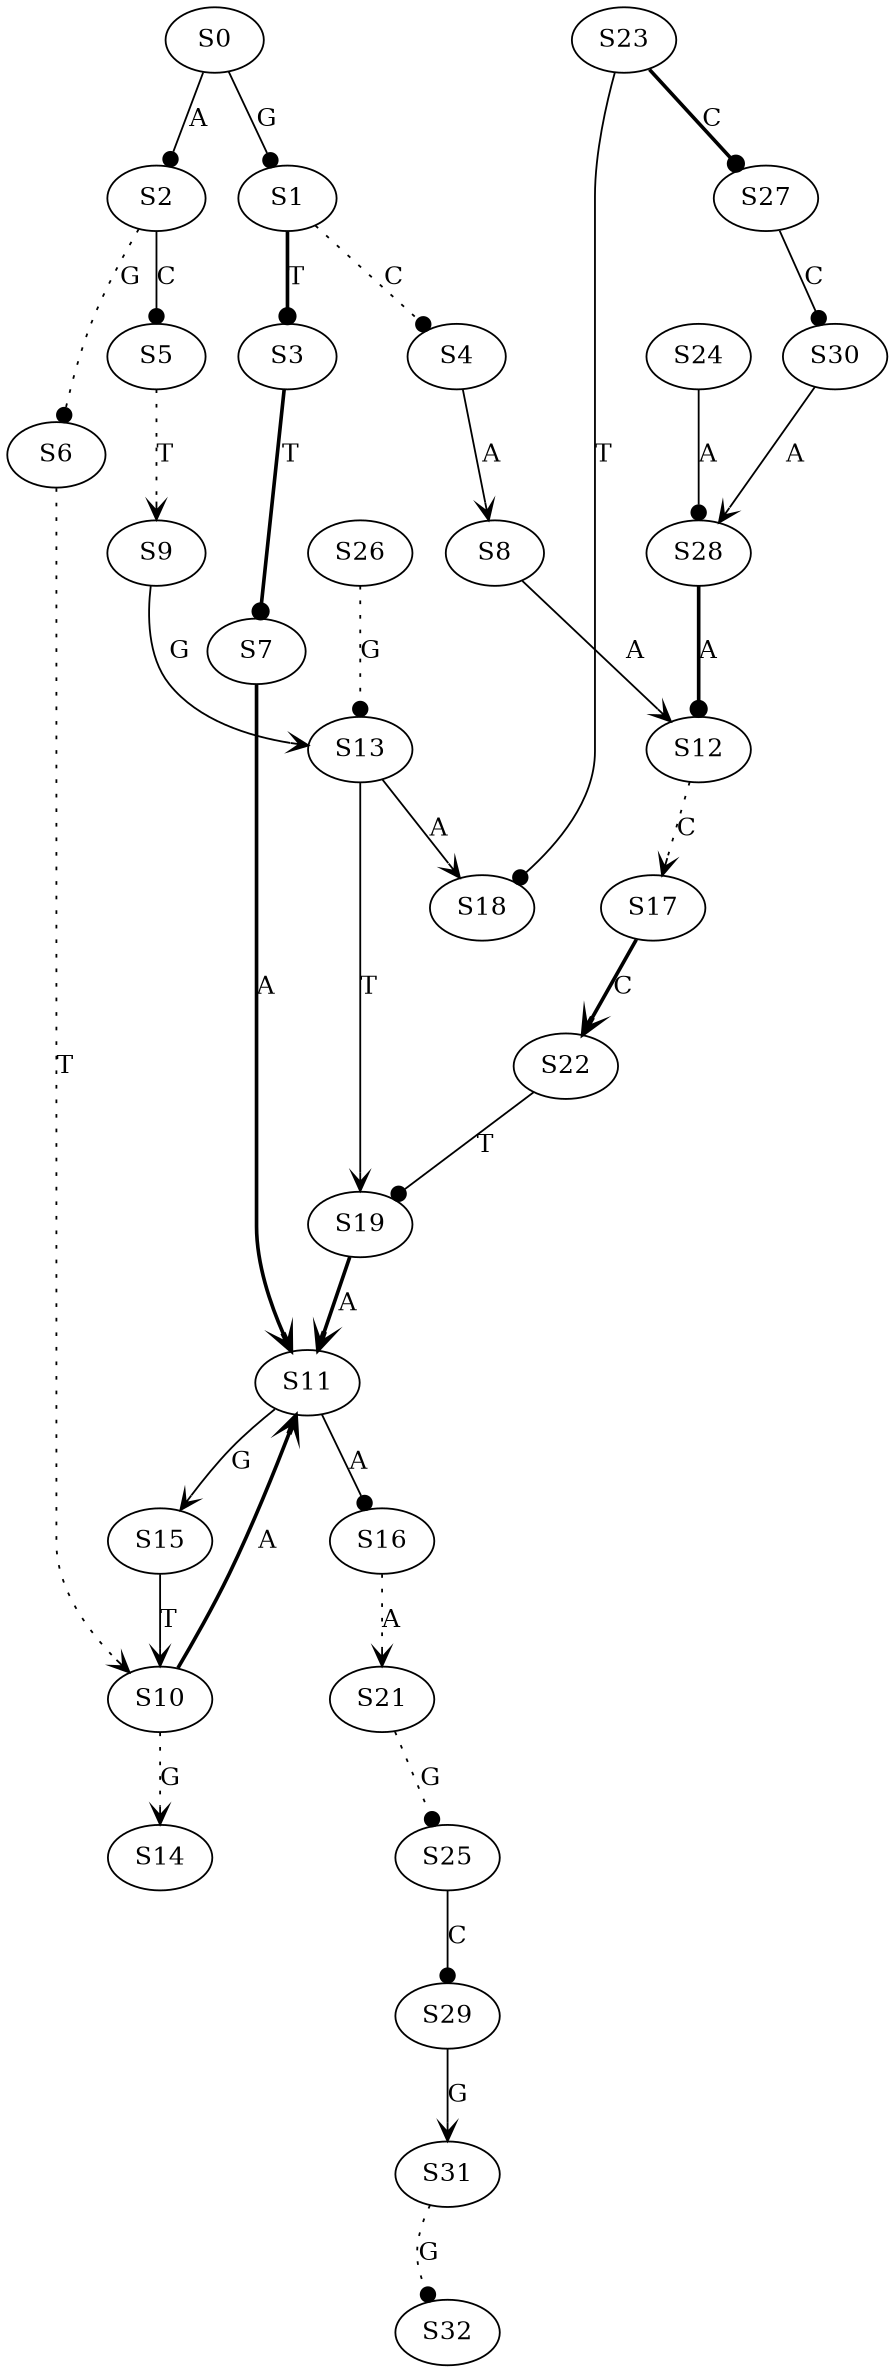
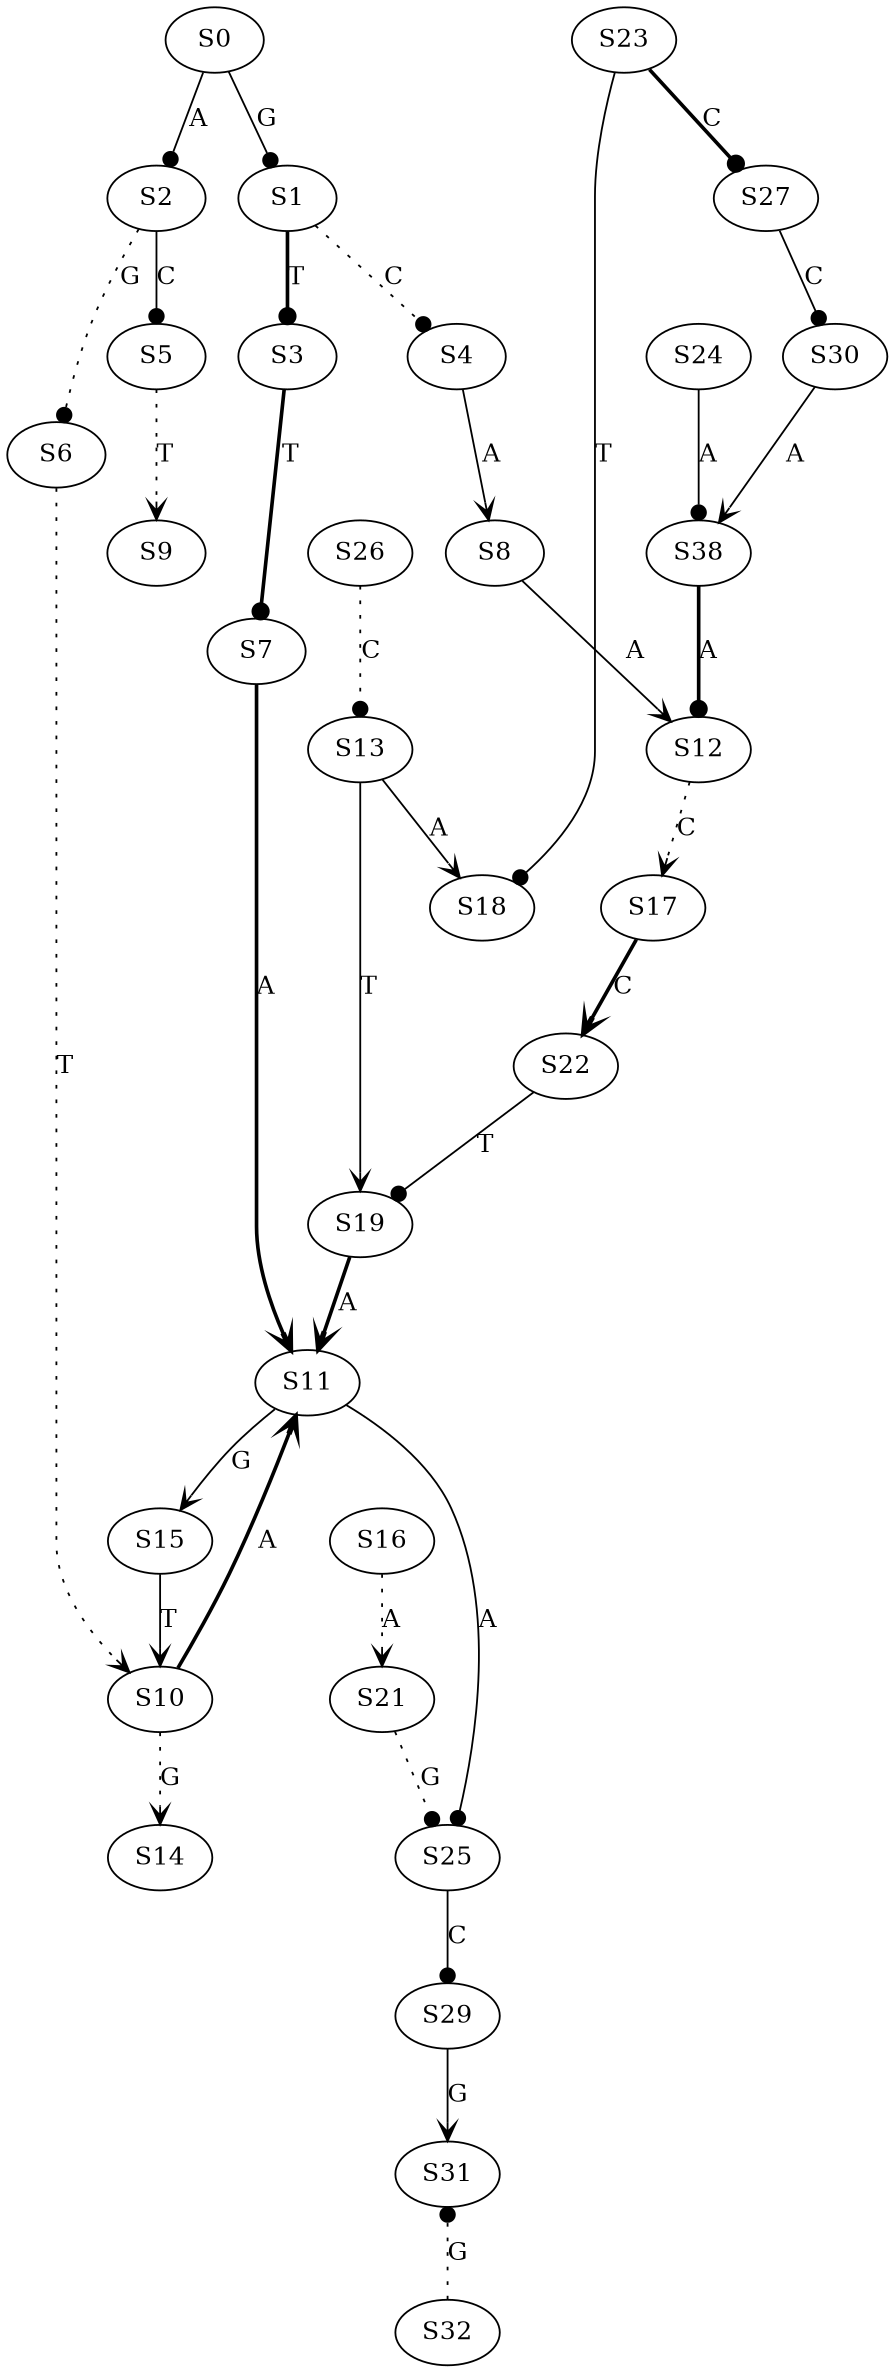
node "S28": label "S28" -> "S38"
edge "S26" -> "S13": label "G" -> "C"
edge "S9" -> "S13": removed, label "G"
edge "S11" -> "S16": now "S11" -> "S25"
edge "S31" -> "S32": reversed
